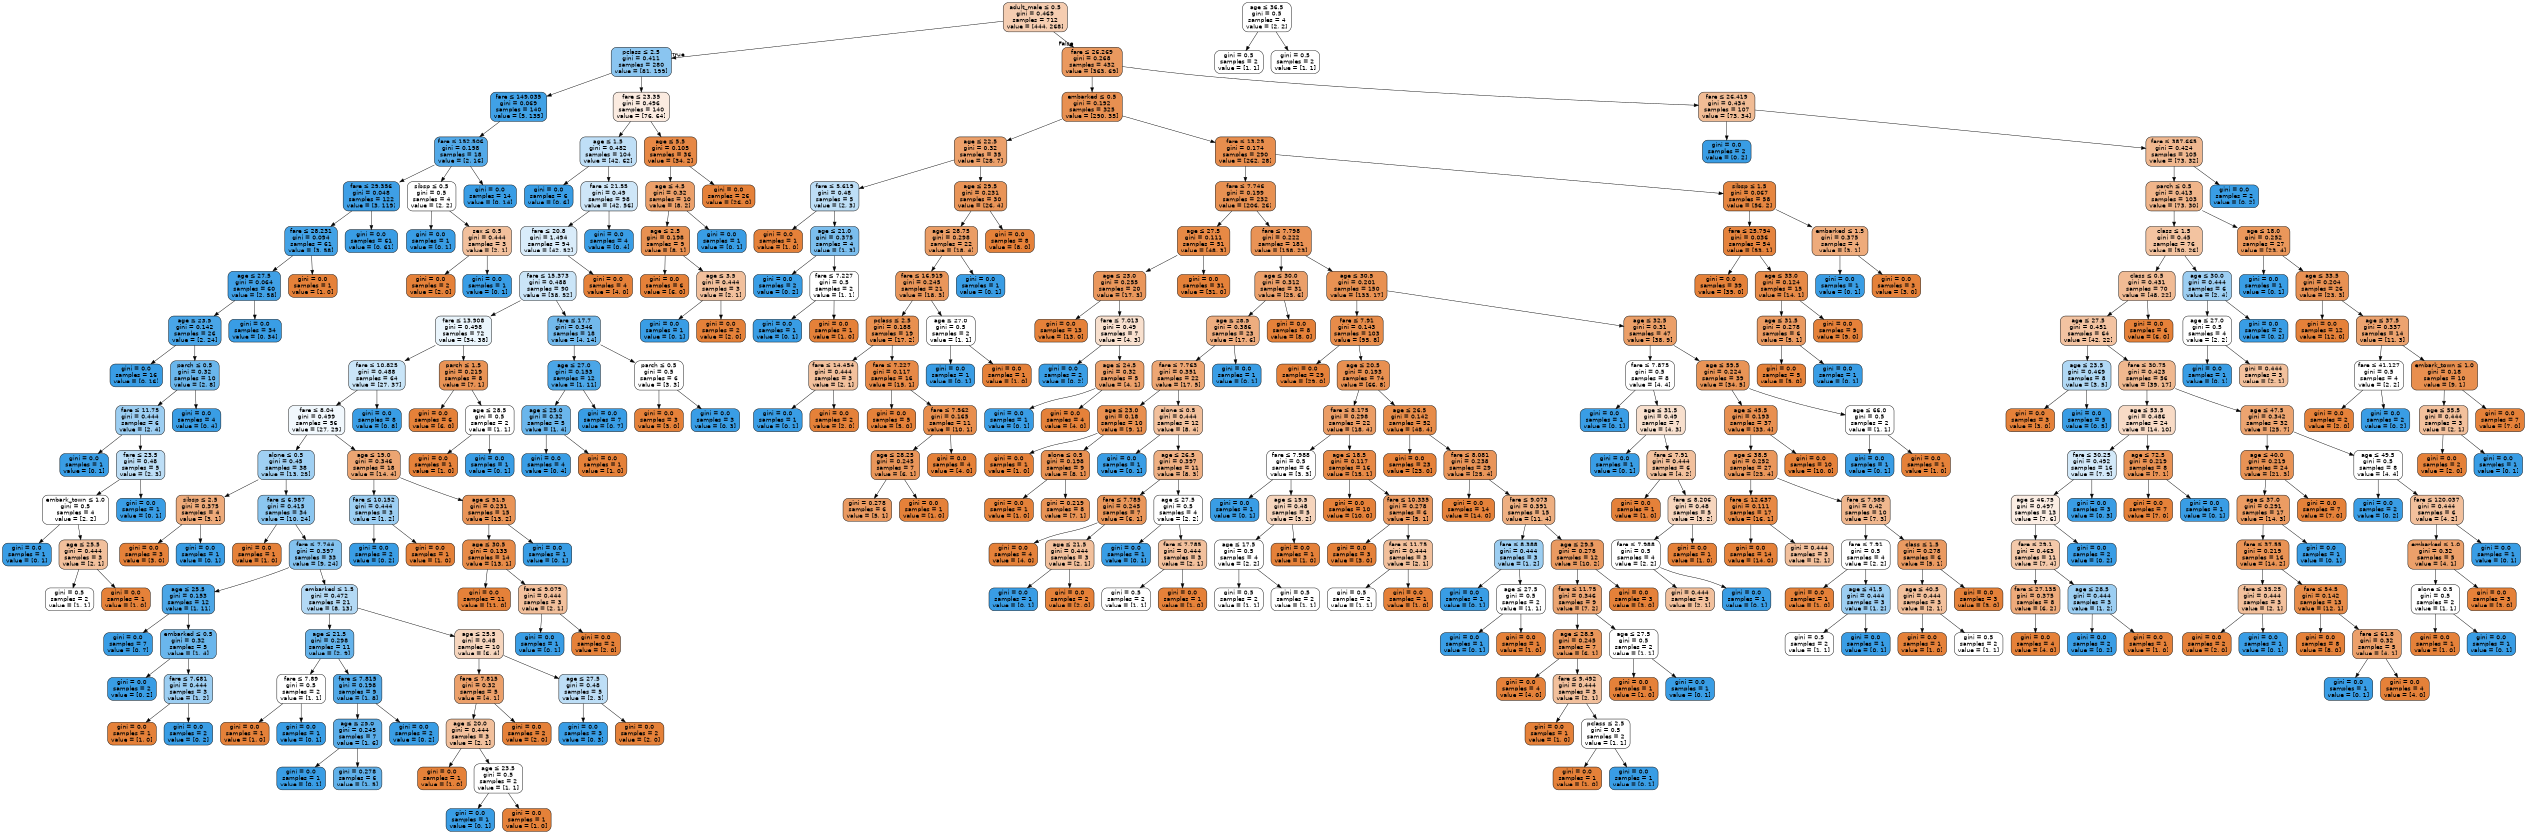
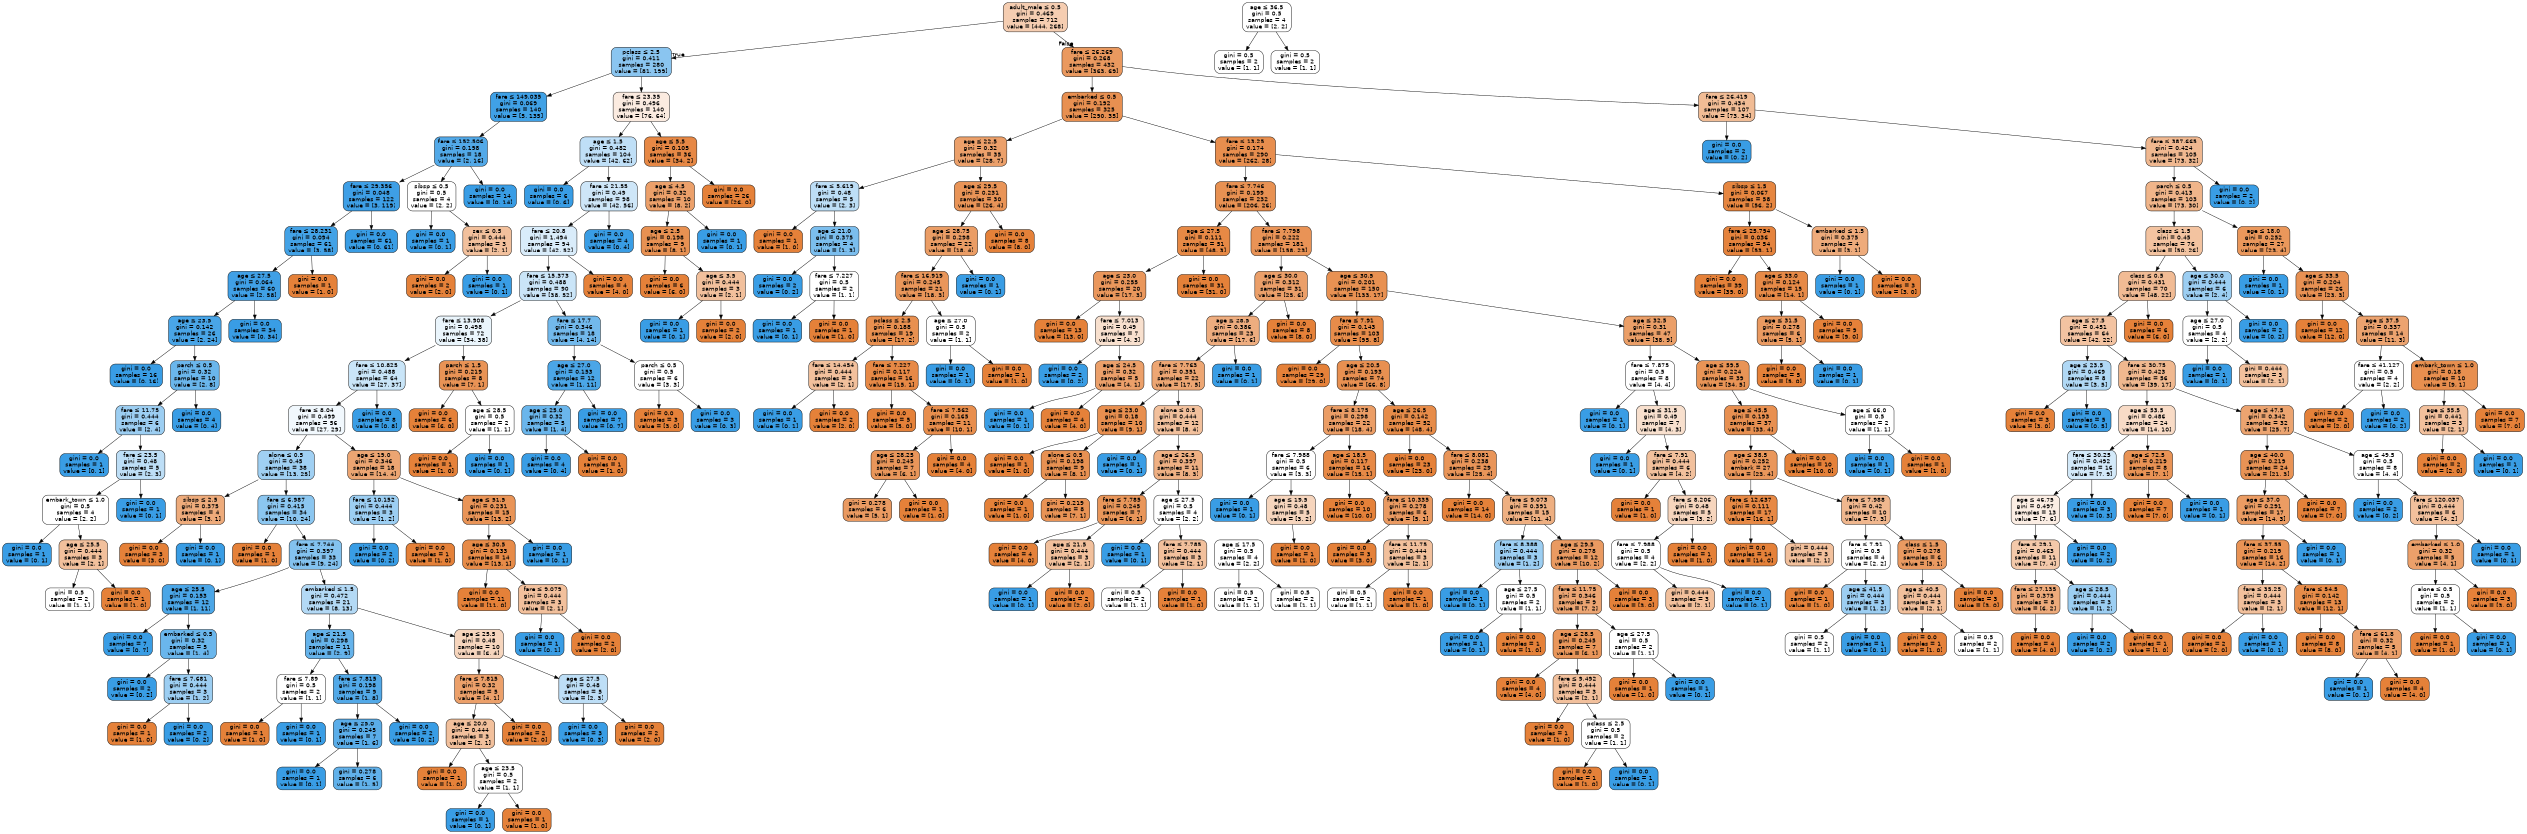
edge "fare ≤ 20.8" -> "fare ≤ 15.373": added
node "age ≤ 55.5": text "gini = 0.444" -> "gini = 0.441"
node "age ≤ 38.5": text "samples = 27" -> "embark = 27"
edge "age ≤ 19.5" -> "age ≤ 17.5": removed
